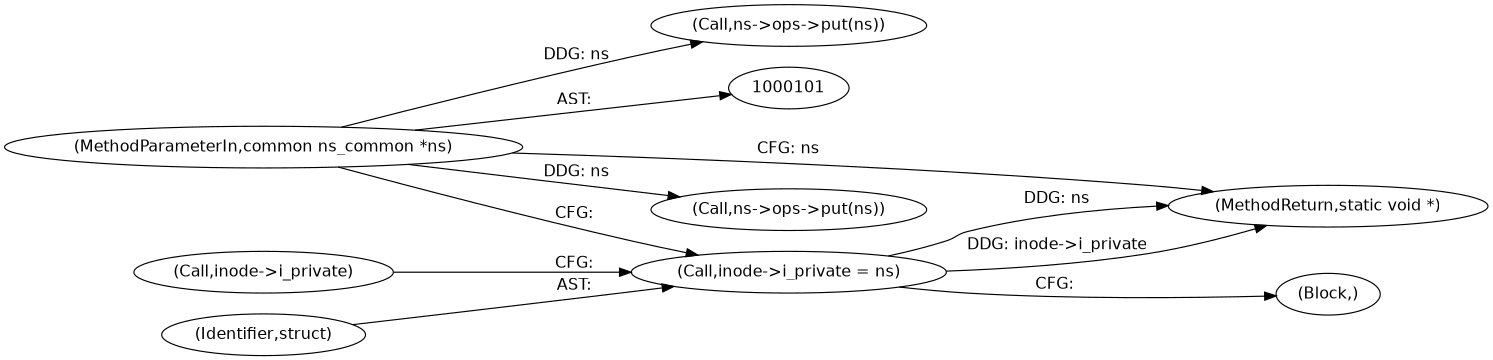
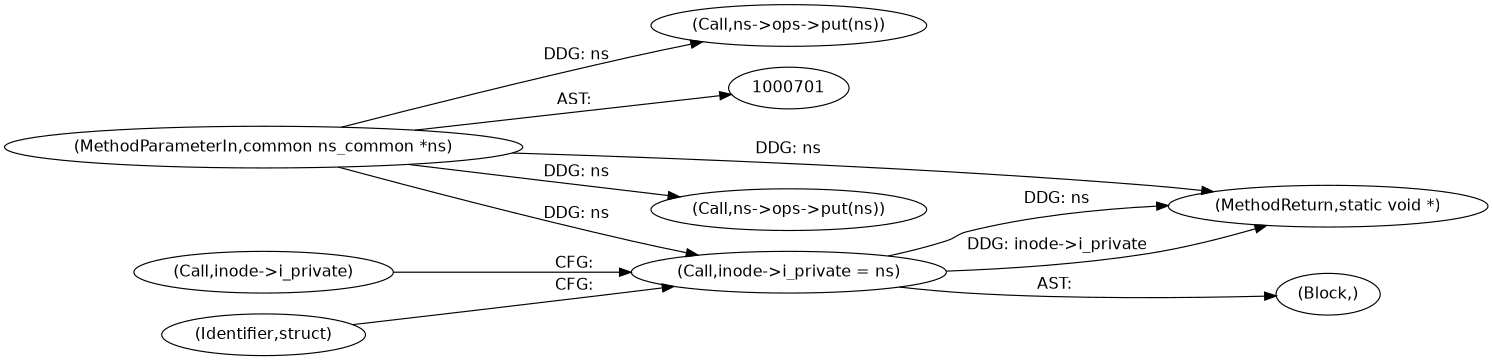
node "1000101": label "1000101" -> "1000701"
edge "(MethodParameterIn,common ns_common *ns)" -> "(MethodReturn,static void *)": label "CFG: ns" -> "DDG: ns"
edge "(MethodParameterIn,common ns_common *ns)" -> "(Call,inode->i_private = ns)": label "CFG: " -> "DDG: ns"
edge "(Call,inode->i_private = ns)" -> "(Block,)": label "CFG: " -> "AST: "
edge "(Identifier,struct)" -> "(Call,inode->i_private = ns)": label "AST: " -> "CFG: "
